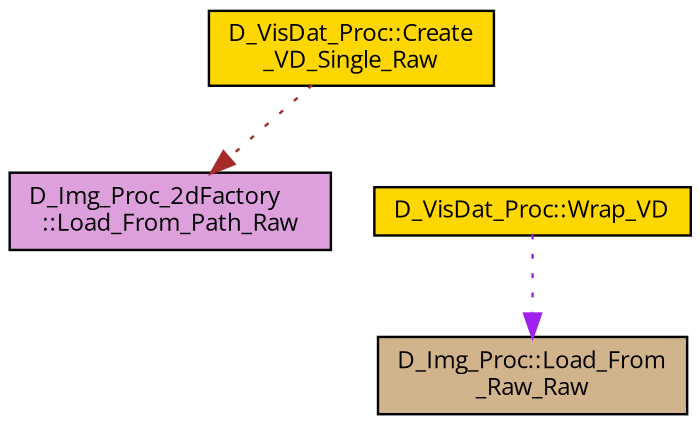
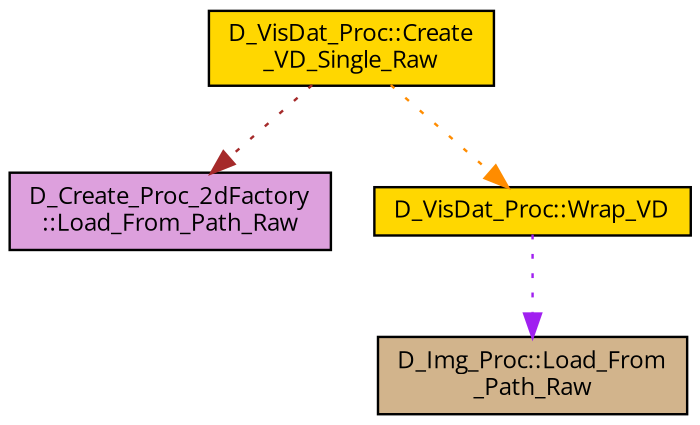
edge "D_VisDat_Proc::Create _VD_Single_Raw" -> "D_VisDat_Proc::Wrap_VD": added
node "D_Img_Proc_2dFactory ::Load_From_Path_Raw": label "D_Img_Proc_2dFactory ::Load_From_Path_Raw" -> "D_Create_Proc_2dFactory ::Load_From_Path_Raw"
node "D_Img_Proc::Load_From _Raw_Raw": label "D_Img_Proc::Load_From _Raw_Raw" -> "D_Img_Proc::Load_From _Path_Raw"
